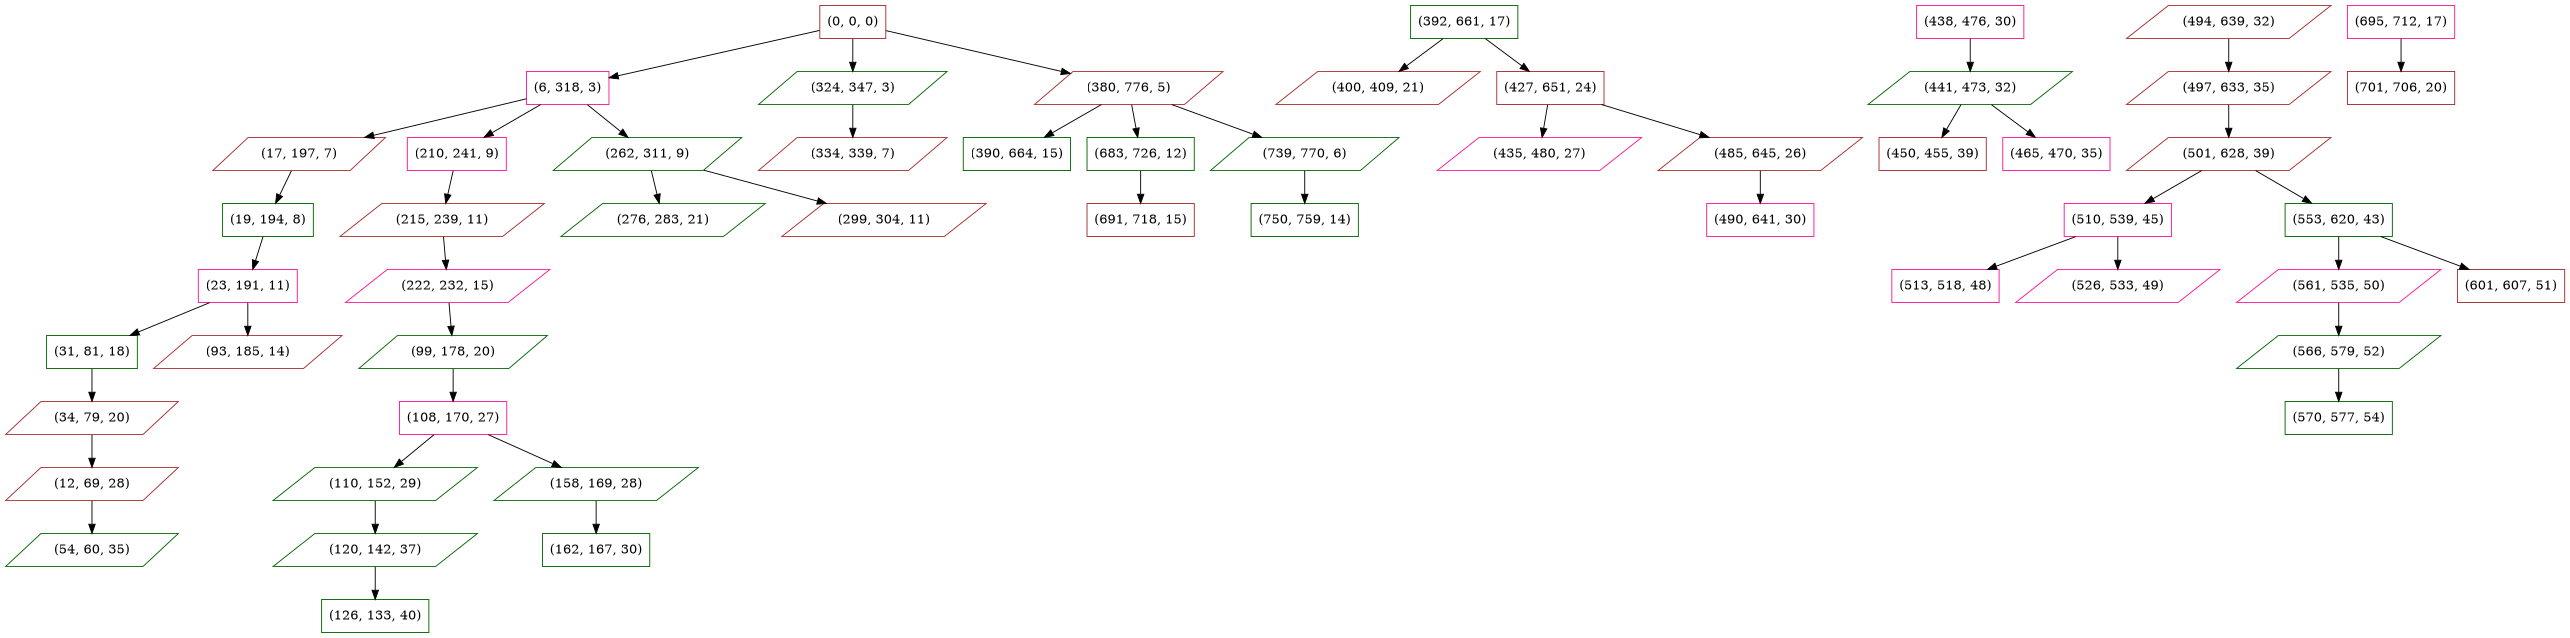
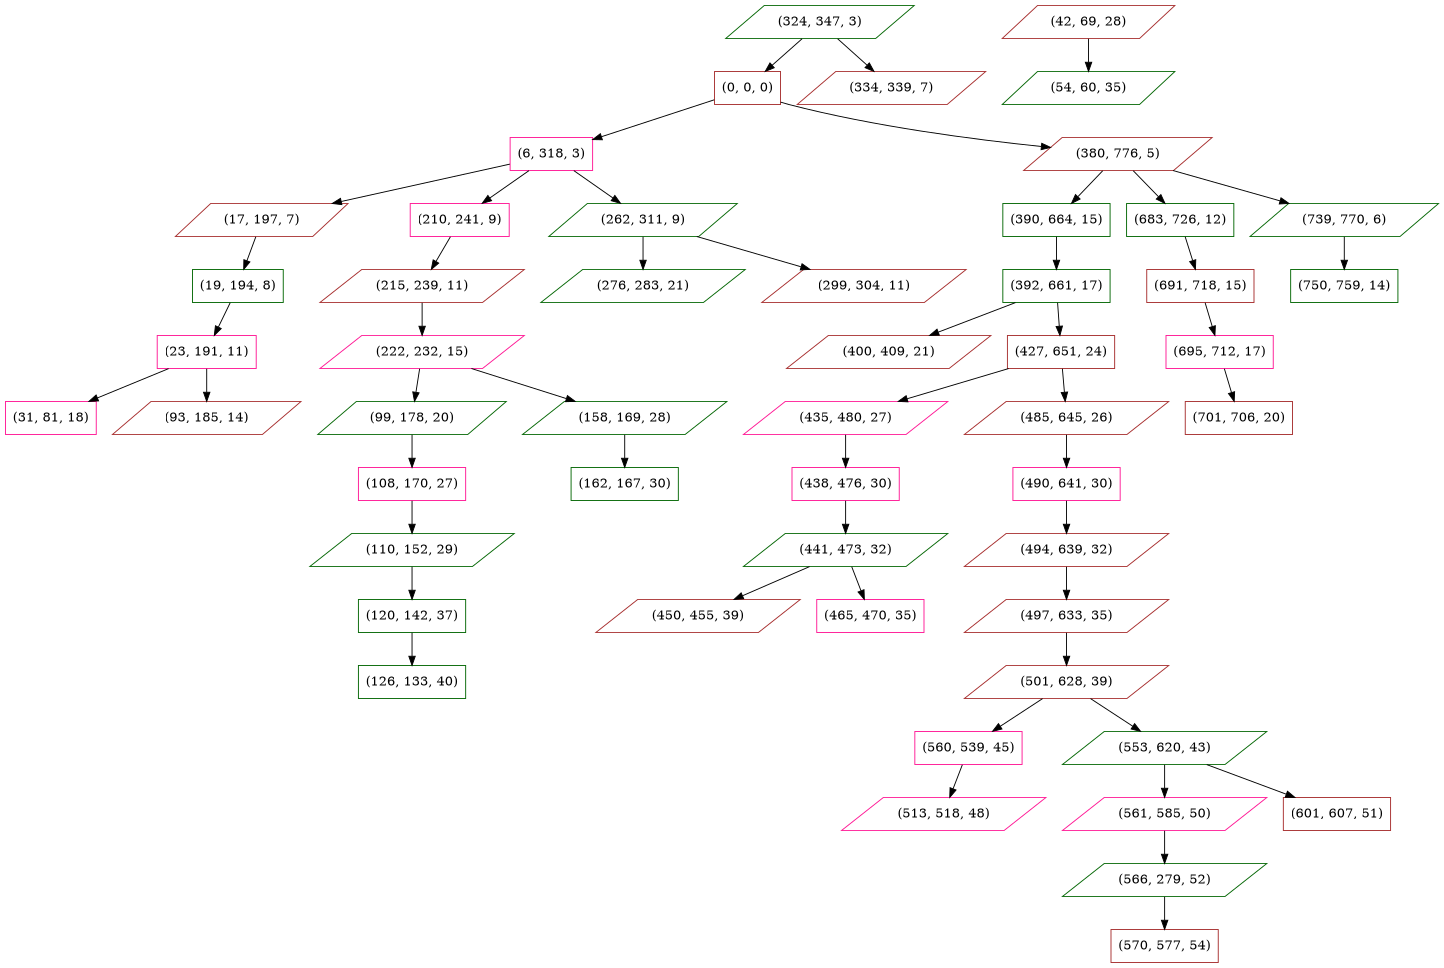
edge "(0, 0, 0)" -> "(324, 347, 3)": reversed
node "(450, 455, 39)": shape box -> parallelogram
node "(510, 539, 45)": label "(510, 539, 45)" -> "(560, 539, 45)"
node "(553, 620, 43)": shape box -> parallelogram
edge "(390, 664, 15)" -> "(392, 661, 17)": added
node "(513, 518, 48)": shape box -> parallelogram
node "(526, 533, 49)": removed
node "(561, 535, 50)": label "(561, 535, 50)" -> "(561, 585, 50)"
edge "(691, 718, 15)" -> "(695, 712, 17)": added
node "(31, 81, 18)": color darkgreen -> deeppink
node "(566, 579, 52)": label "(566, 579, 52)" -> "(566, 279, 52)"
node "(34, 79, 20)": removed
node "(570, 577, 54)": color darkgreen -> brown
edge "(435, 480, 27)" -> "(438, 476, 30)": added
edge "(108, 170, 27)" -> "(158, 169, 28)": now "(222, 232, 15)" -> "(158, 169, 28)"
node "(12, 69, 28)": label "(12, 69, 28)" -> "(42, 69, 28)"
edge "(490, 641, 30)" -> "(494, 639, 32)": added
node "(120, 142, 37)": shape parallelogram -> box
